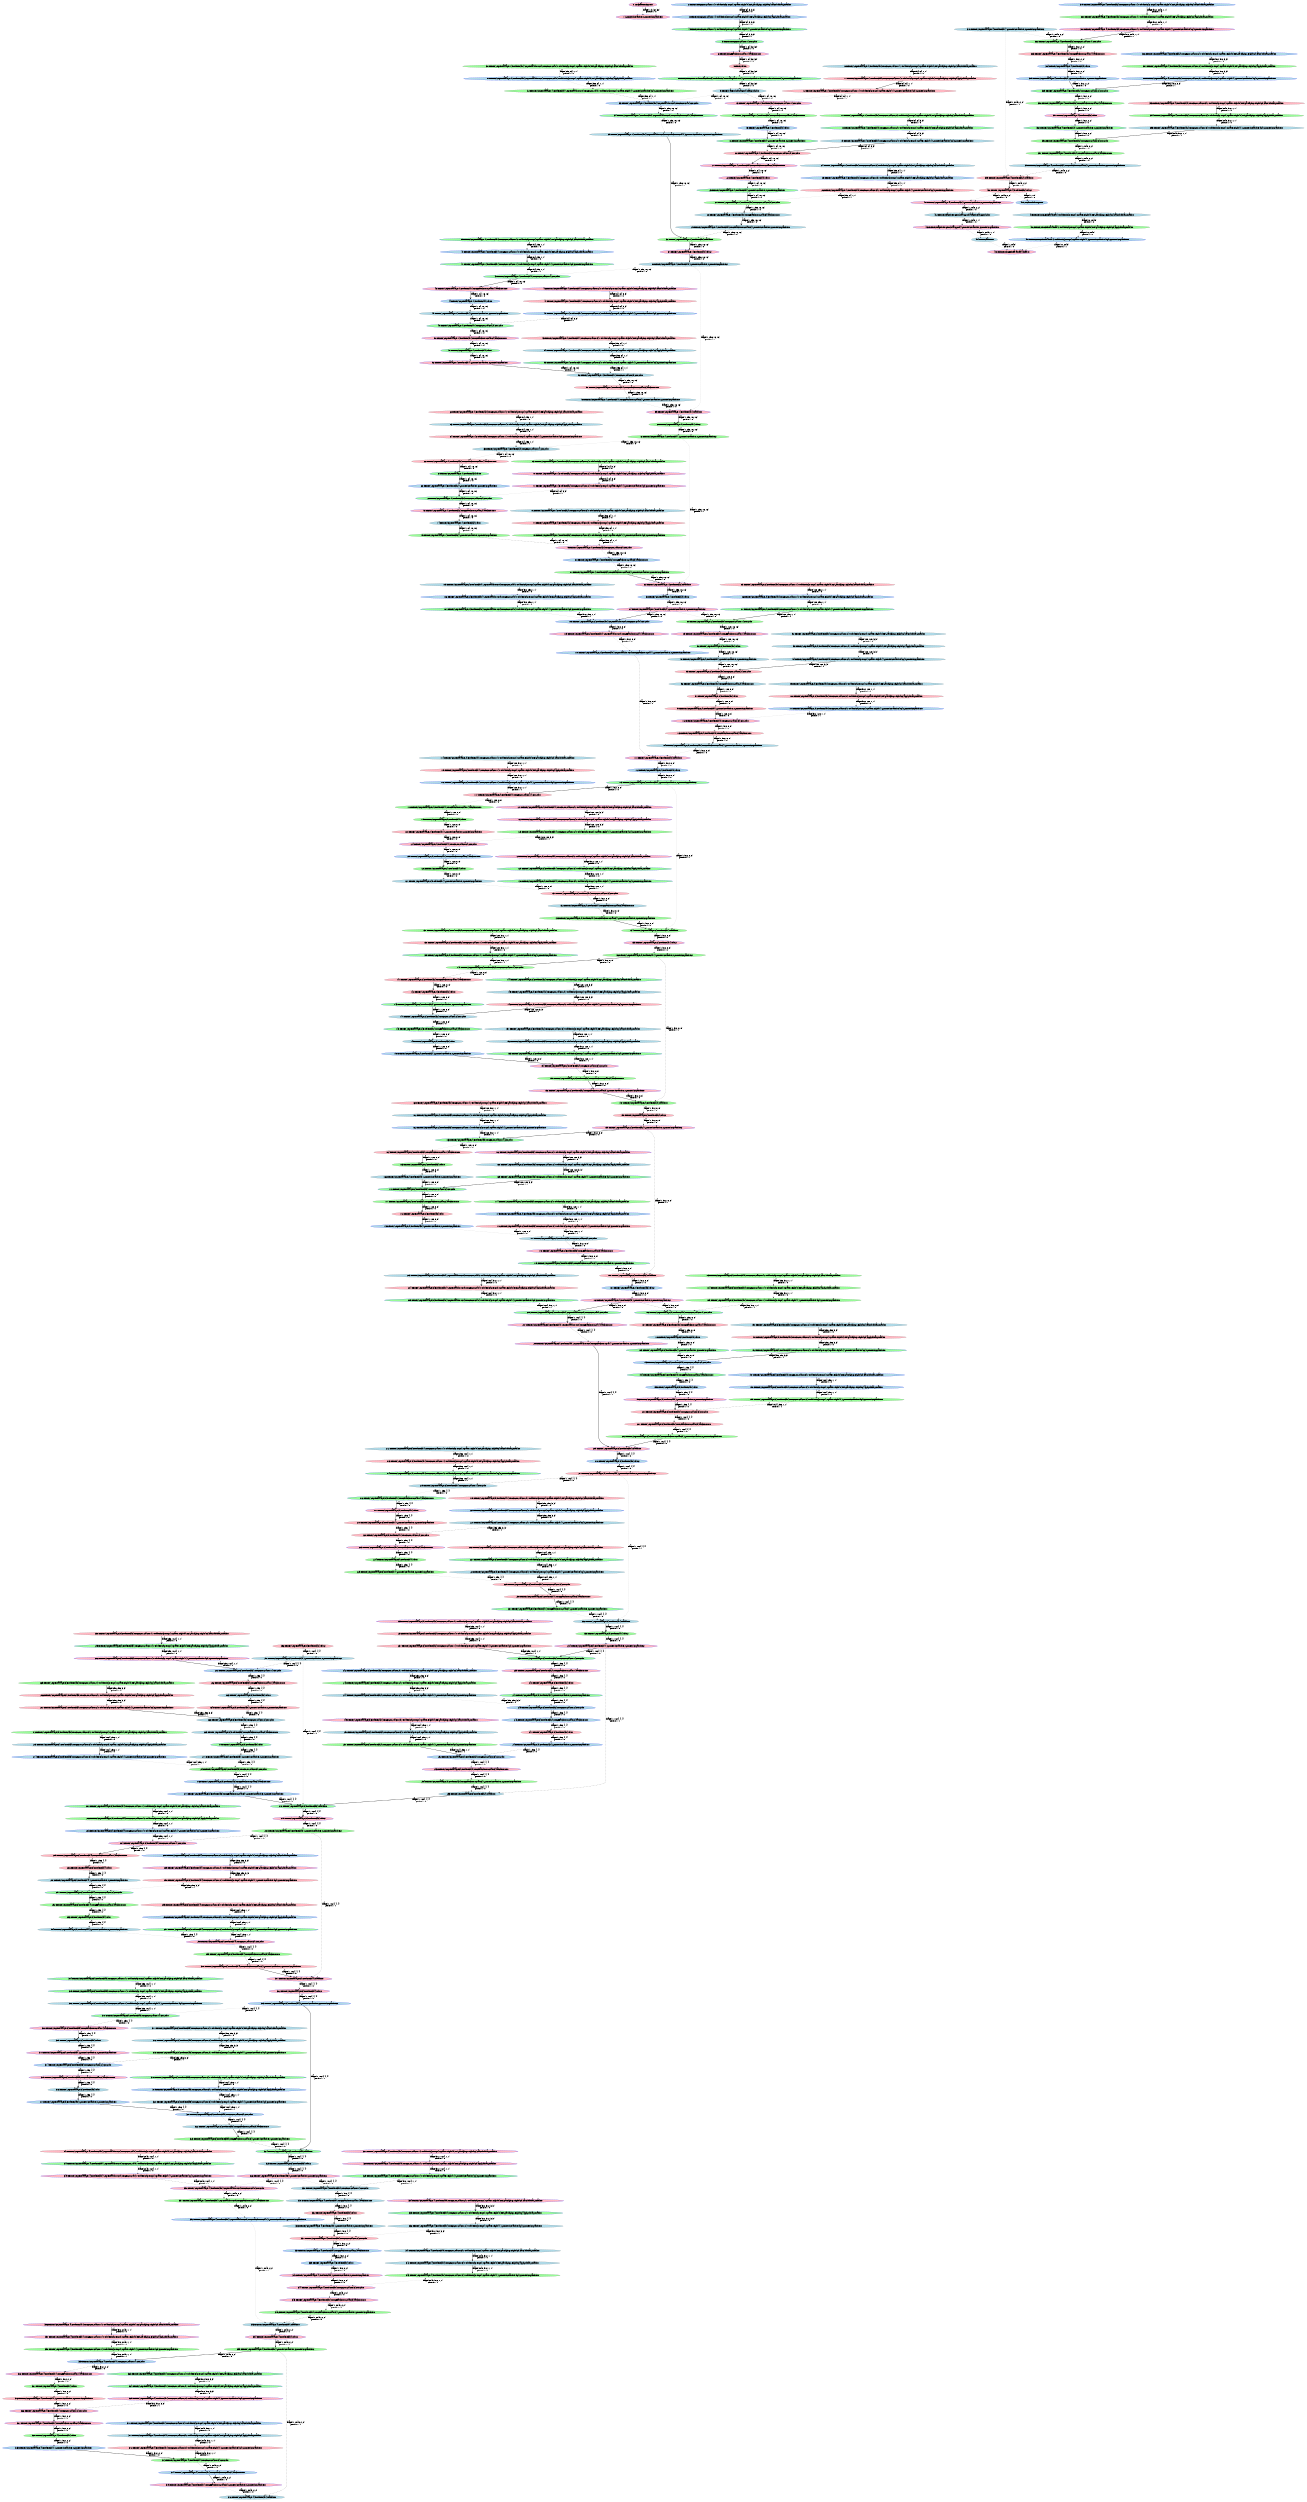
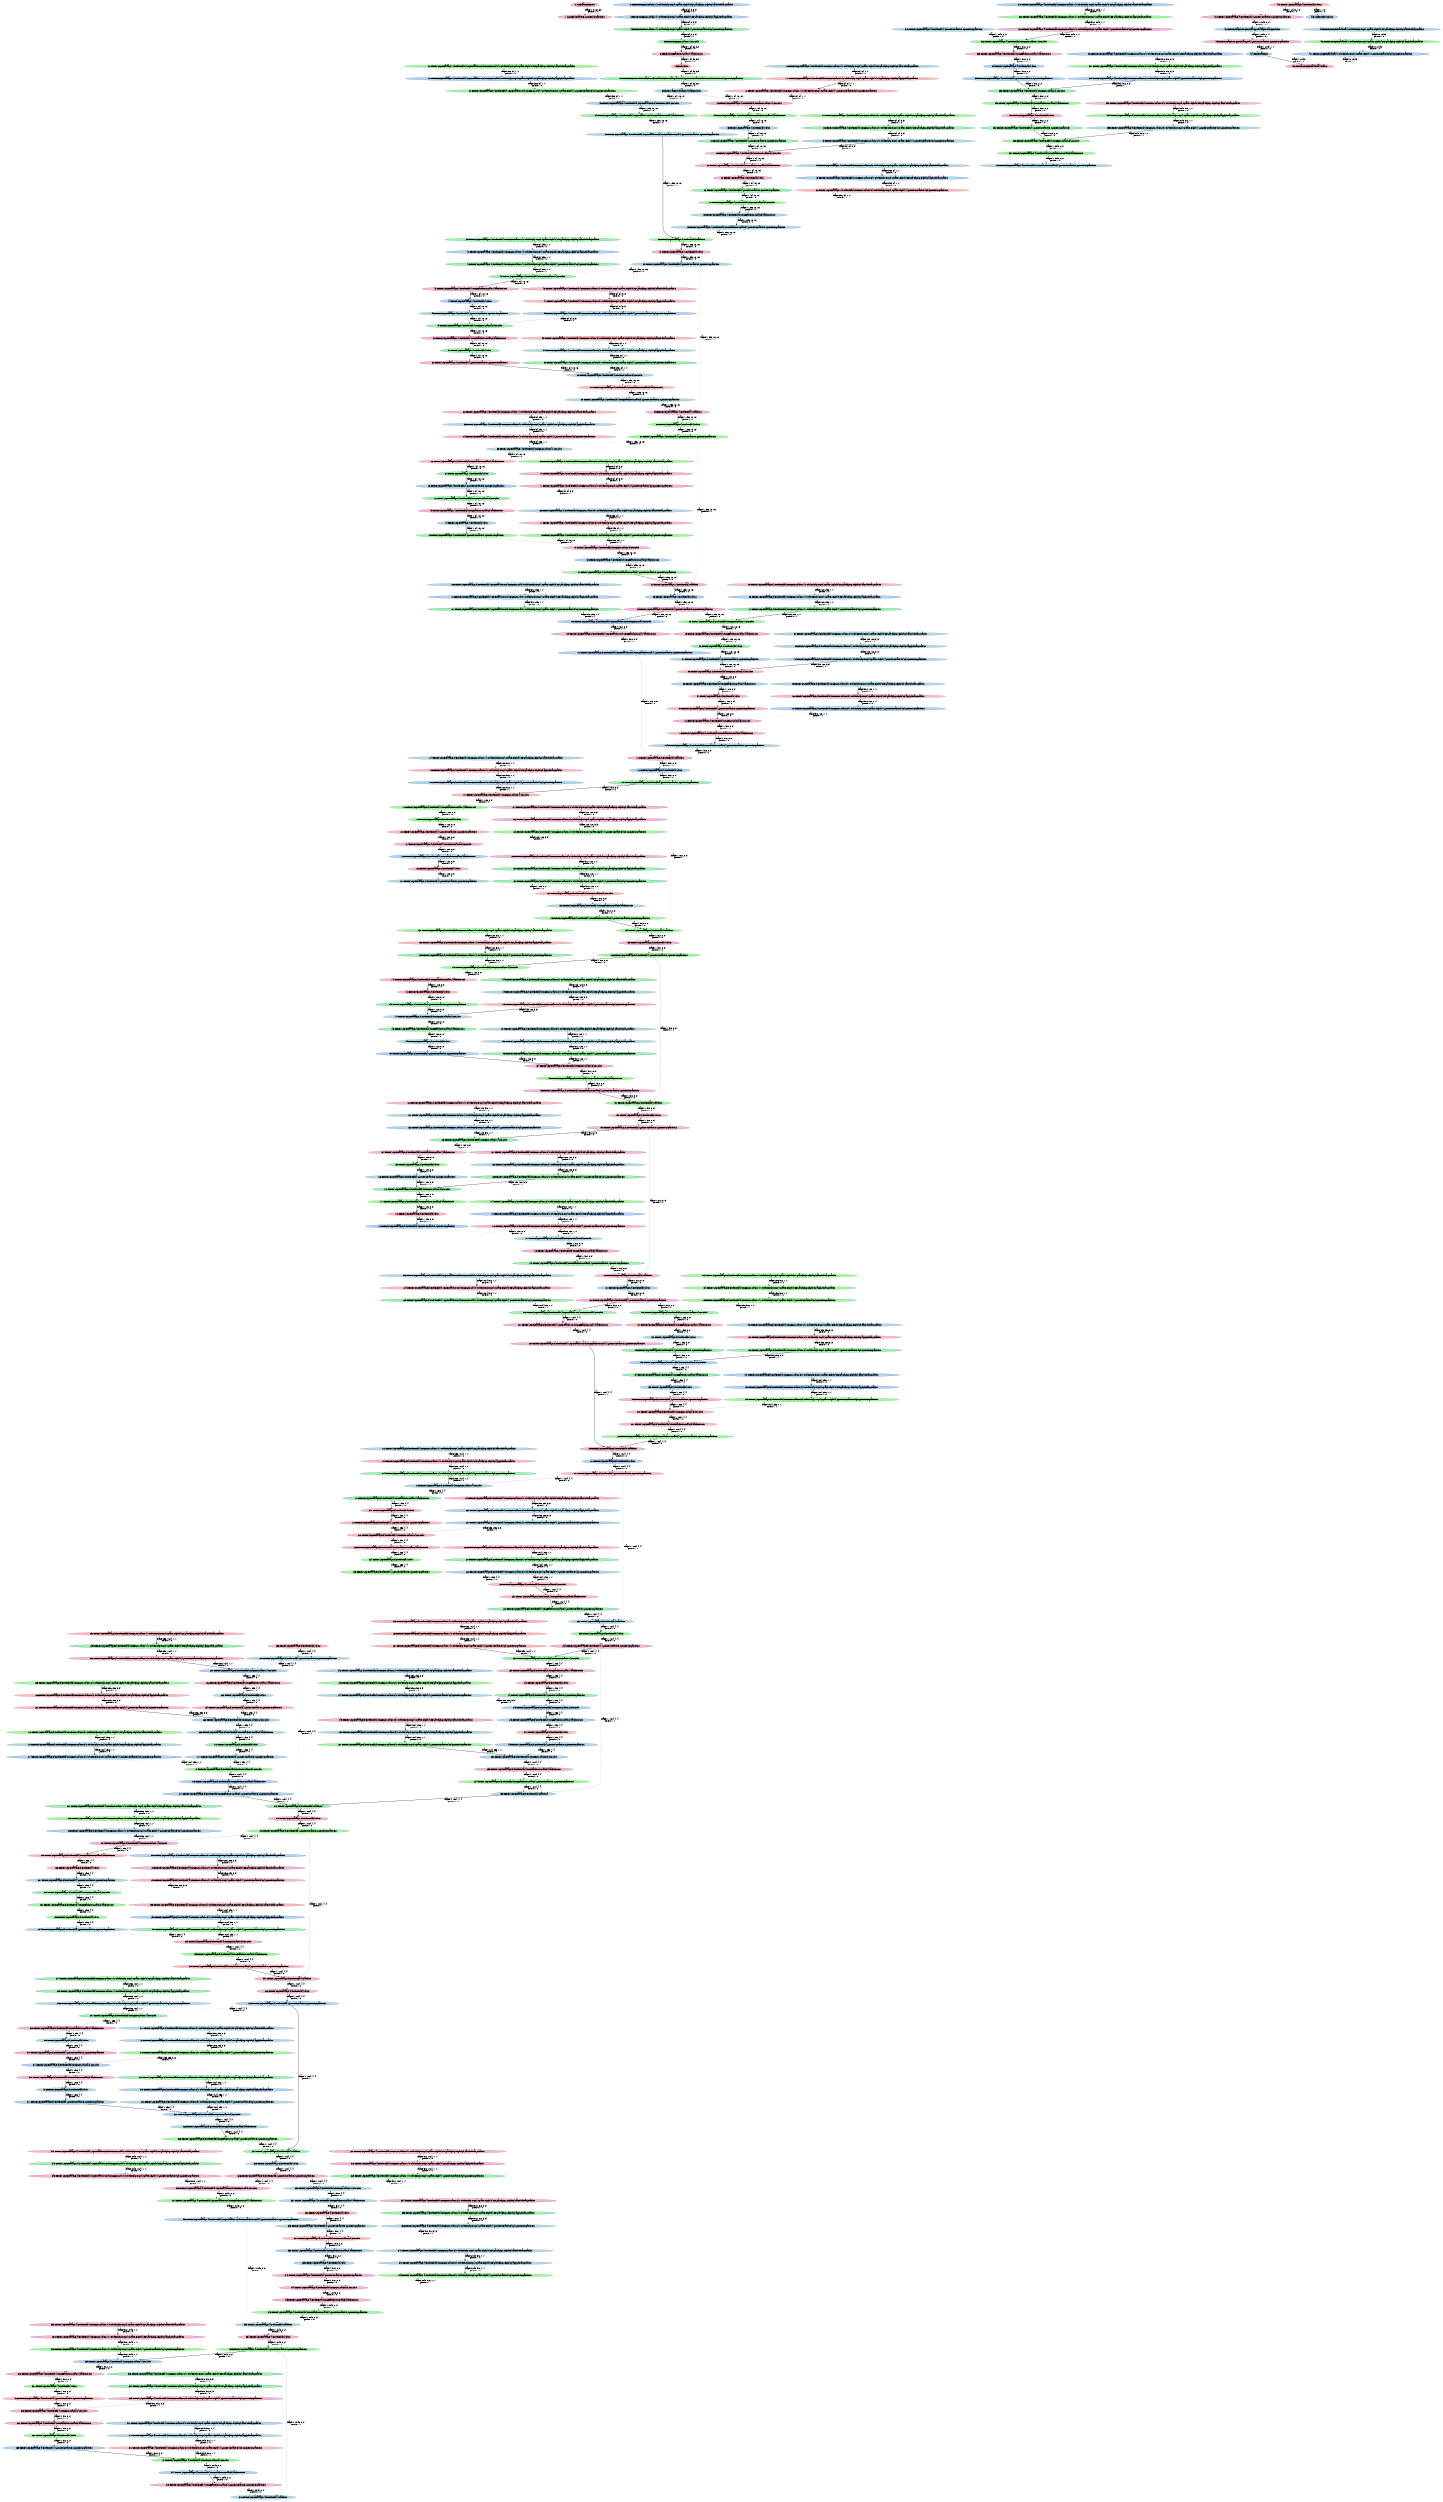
node "399 ResNet/Sequential[layer4]/Bottleneck[2]/__iadd___0": removed
edge "404 ResNet/flatten_0" -> "408 ResNet/NNCFLinear[linear]/linear_0": style dotted -> bold
node "126 ResNet/Sequential[layer2]/Bottleneck[1]/relu_1": fillcolor palegreen -> lightpink
edge "324 ResNet/Sequential[layer3]/Bottleneck[5]/__iadd___0" -> "325 ResNet/Sequential[layer3]/Bottleneck[5]/relu_2": style bold -> dashed
